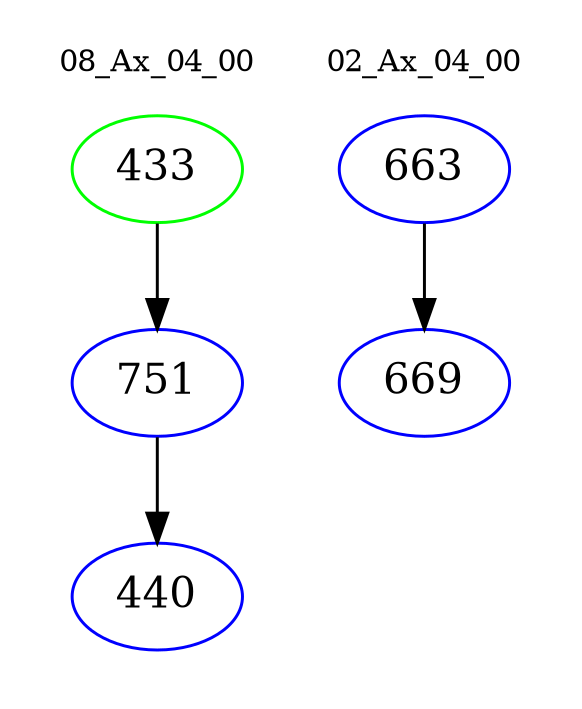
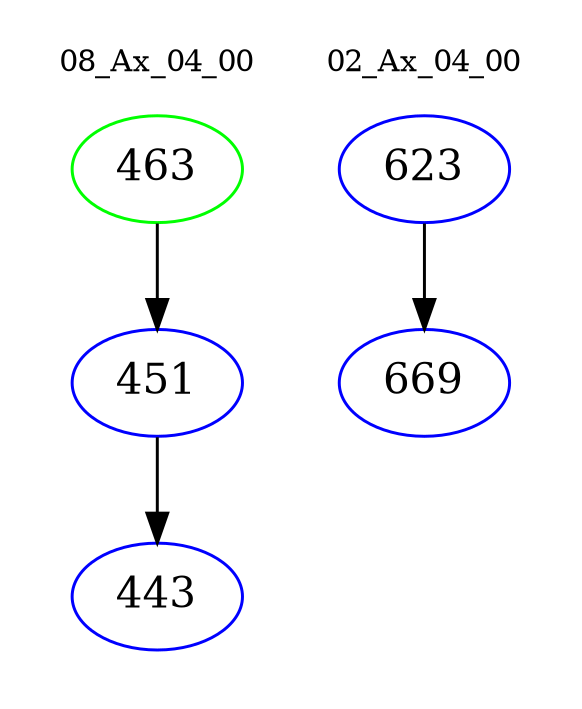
node "433": label "433" -> "463"
node "663": label "663" -> "623"
node "751": label "751" -> "451"
node "440": label "440" -> "443"
